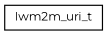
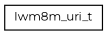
node "lwm2m_uri_t": label "lwm2m_uri_t" -> "lwm8m_uri_t"
